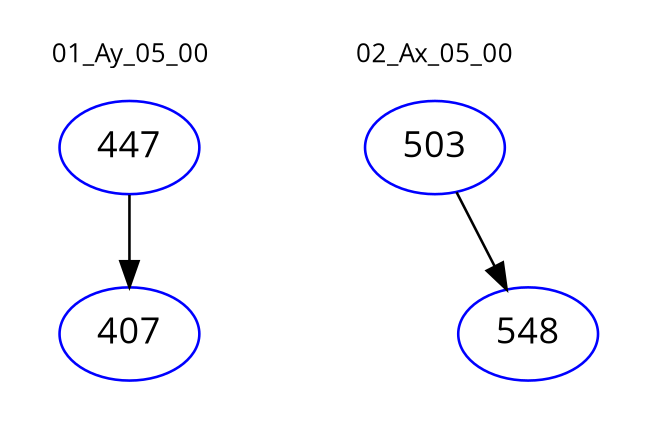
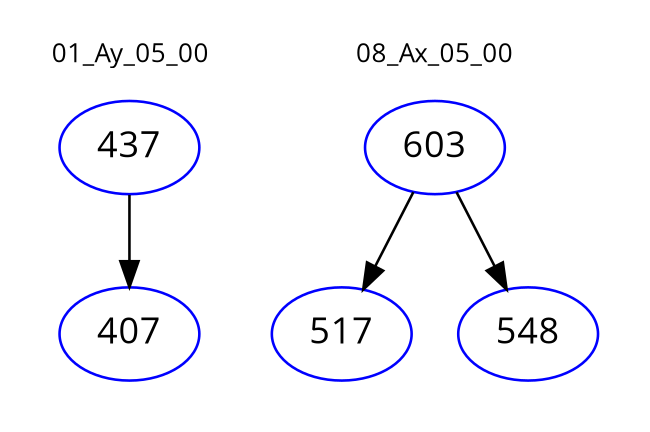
cluster "02_Ax_05_00": label "02_Ax_05_00" -> "08_Ax_05_00"
node "447": label "447" -> "437"
node "503": label "503" -> "603"
node "517": added
